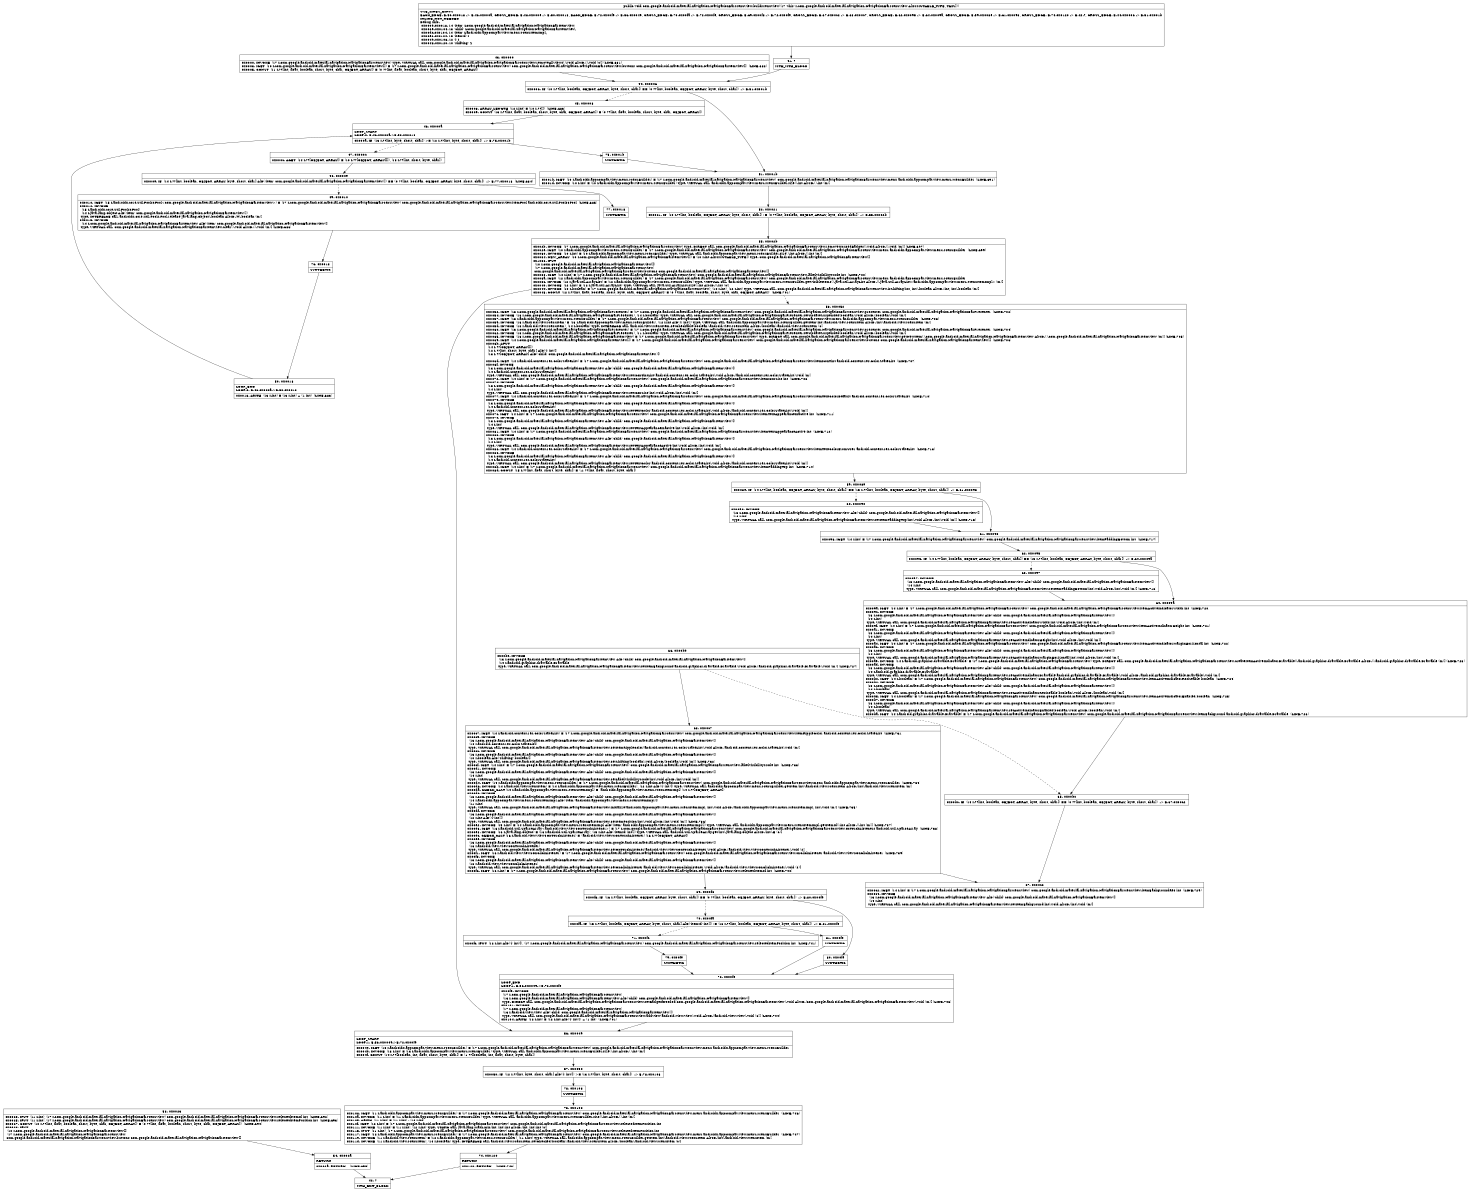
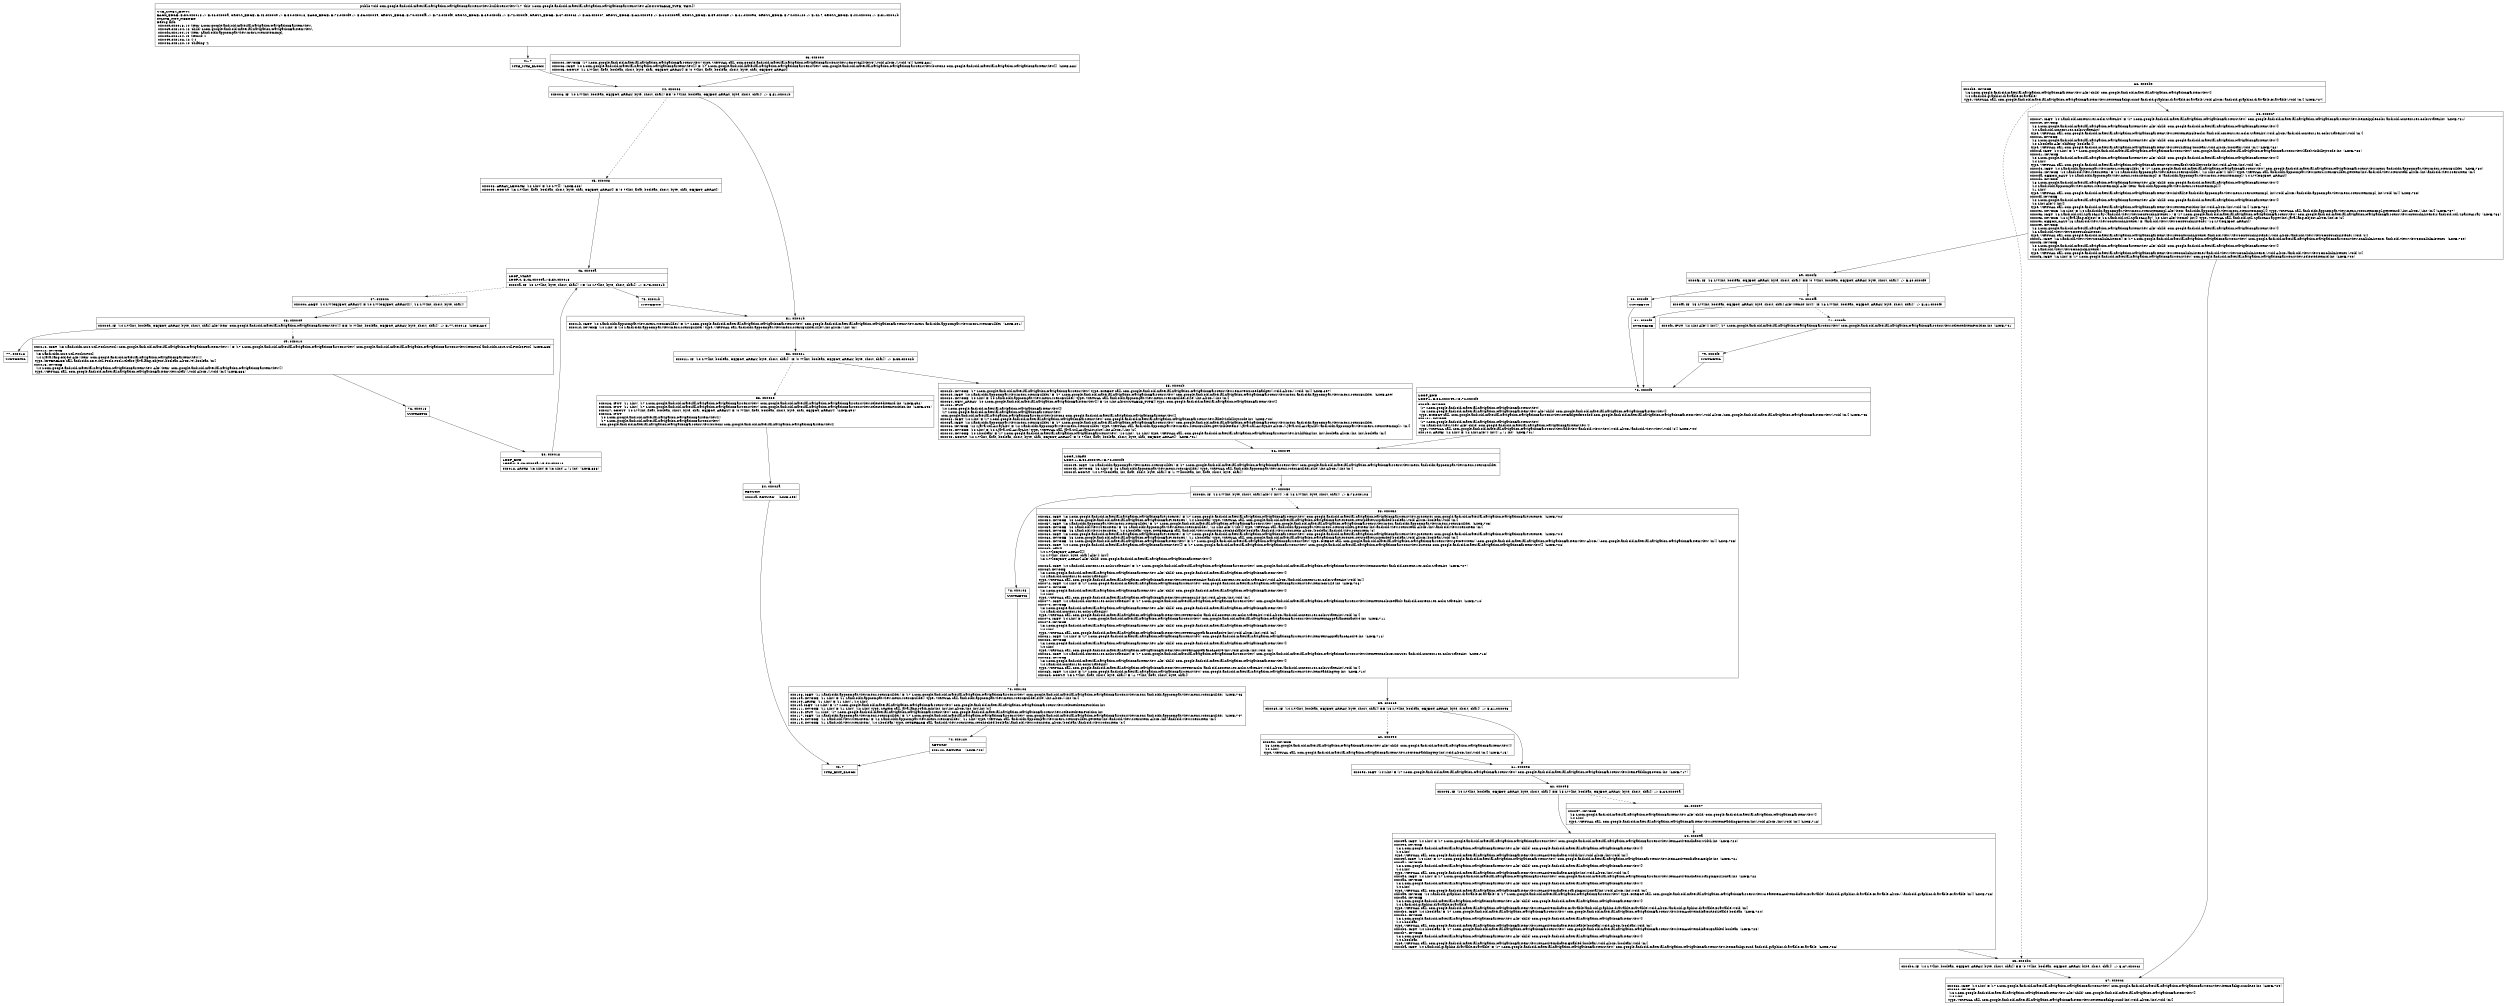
edge "55: 0x002b" -> "58: 0x0052": now "57: 0x0050" -> "58: 0x0052"
edge "52: 0x0021" -> "53: 0x0023": added
edge "69: 0x00f8" -> "70: 0x00fa": style dashed -> solid
node "81: 0x00fe": text "SYNTHETIC" -> "INTERFACE"
